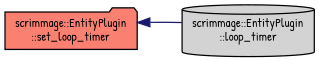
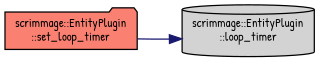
edge "scrimmage::EntityPlugin ::loop_timer" -> "scrimmage::EntityPlugin ::set_loop_timer": reversed
